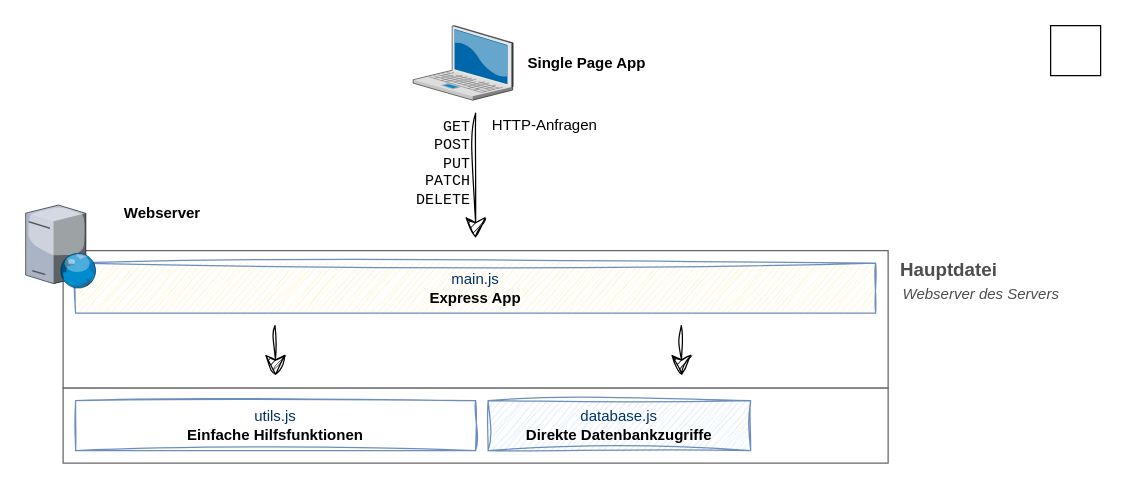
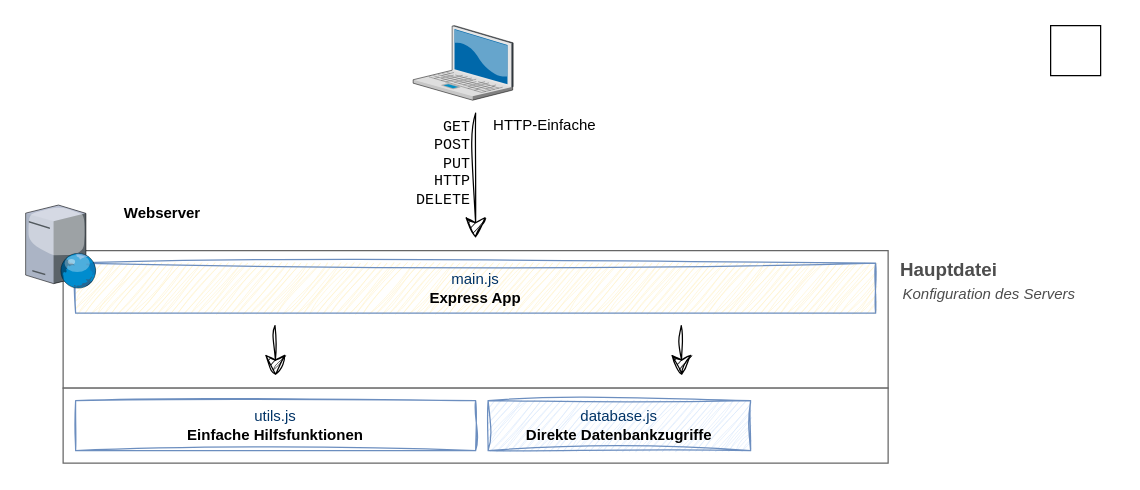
node "Single Page App": removed
node "HTTP-Anfragen": label "HTTP-Anfragen" -> "HTTP-Einfache"
node "GET POST PUT PATCH DELETE": label "GET POST PUT PATCH DELETE" -> "GET POST PUT HTTP DELETE"
node "Webserver des Servers": label "Webserver des Servers" -> "Konfiguration des Servers"
